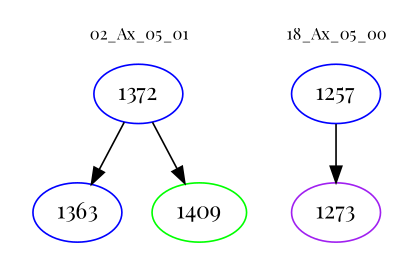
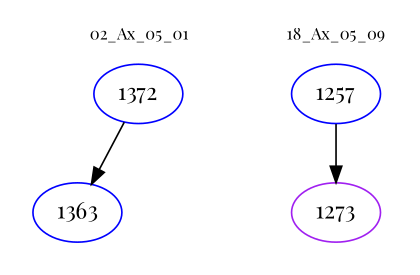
cluster "18_Ax_05_00": label "18_Ax_05_00" -> "18_Ax_05_09"
node "1409": removed
